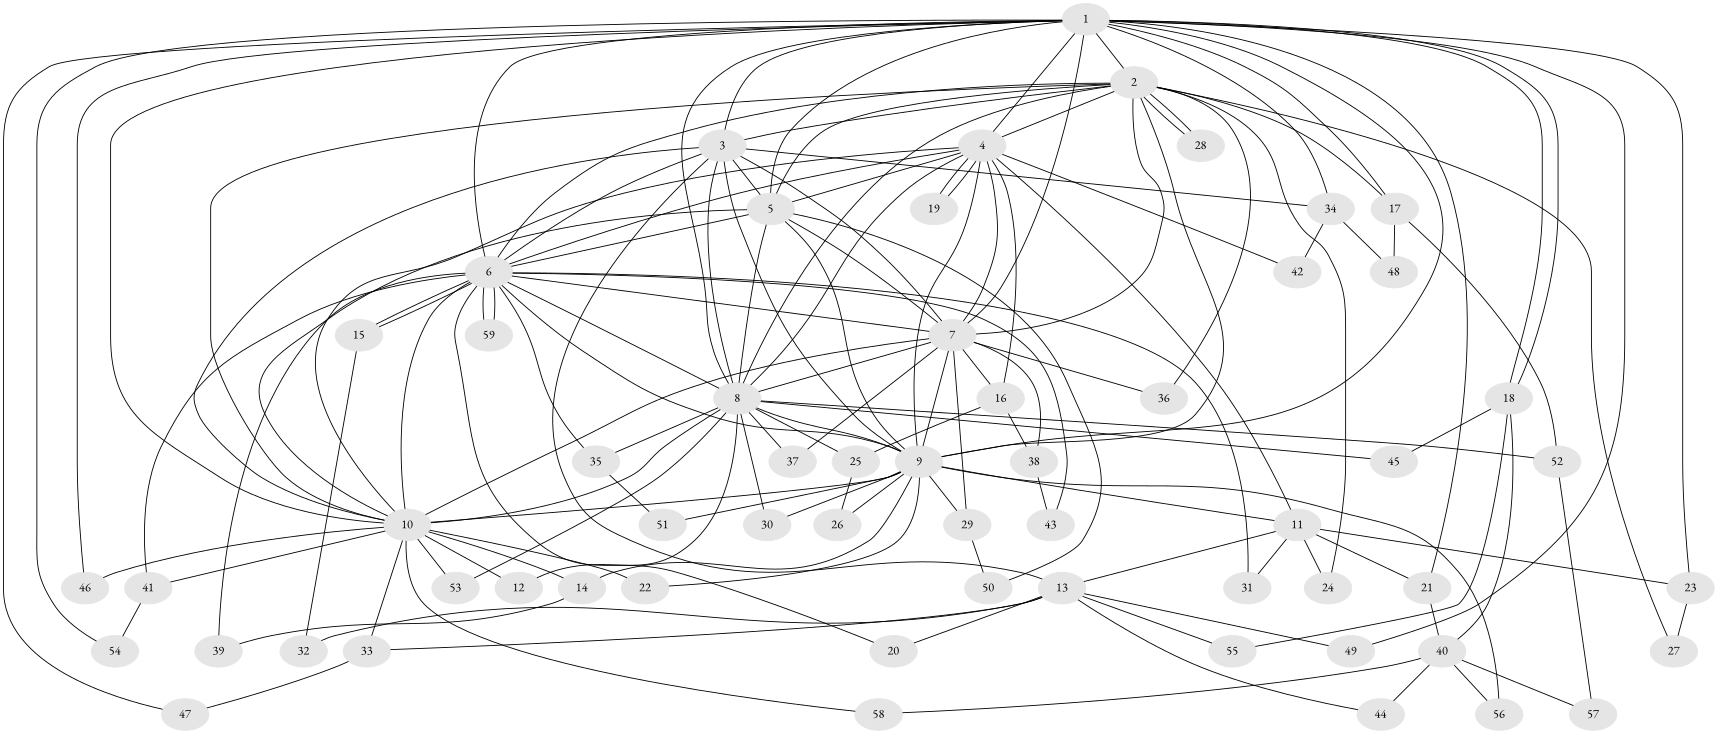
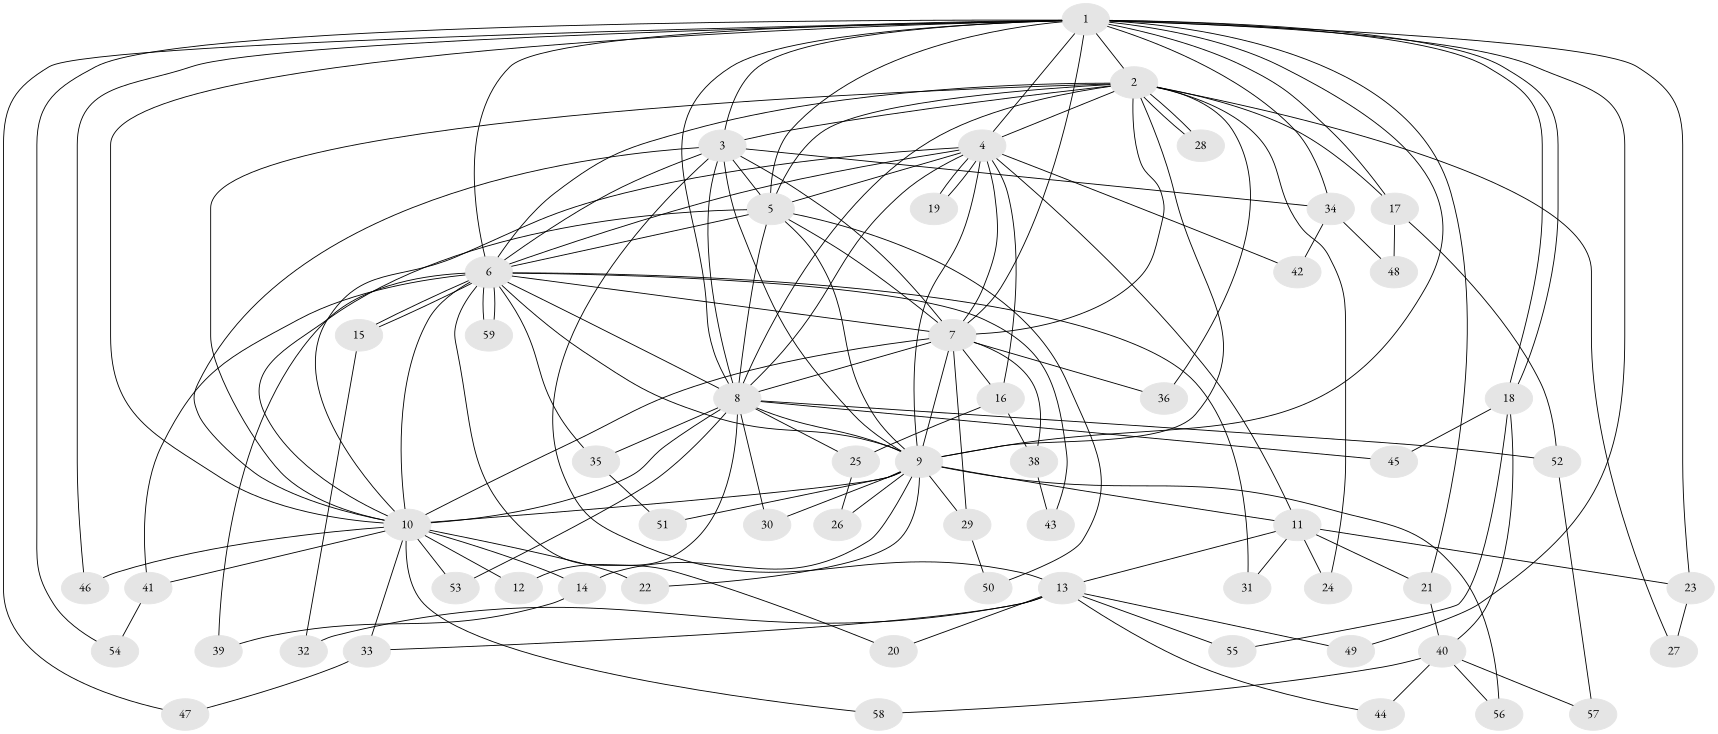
node "37": removed
